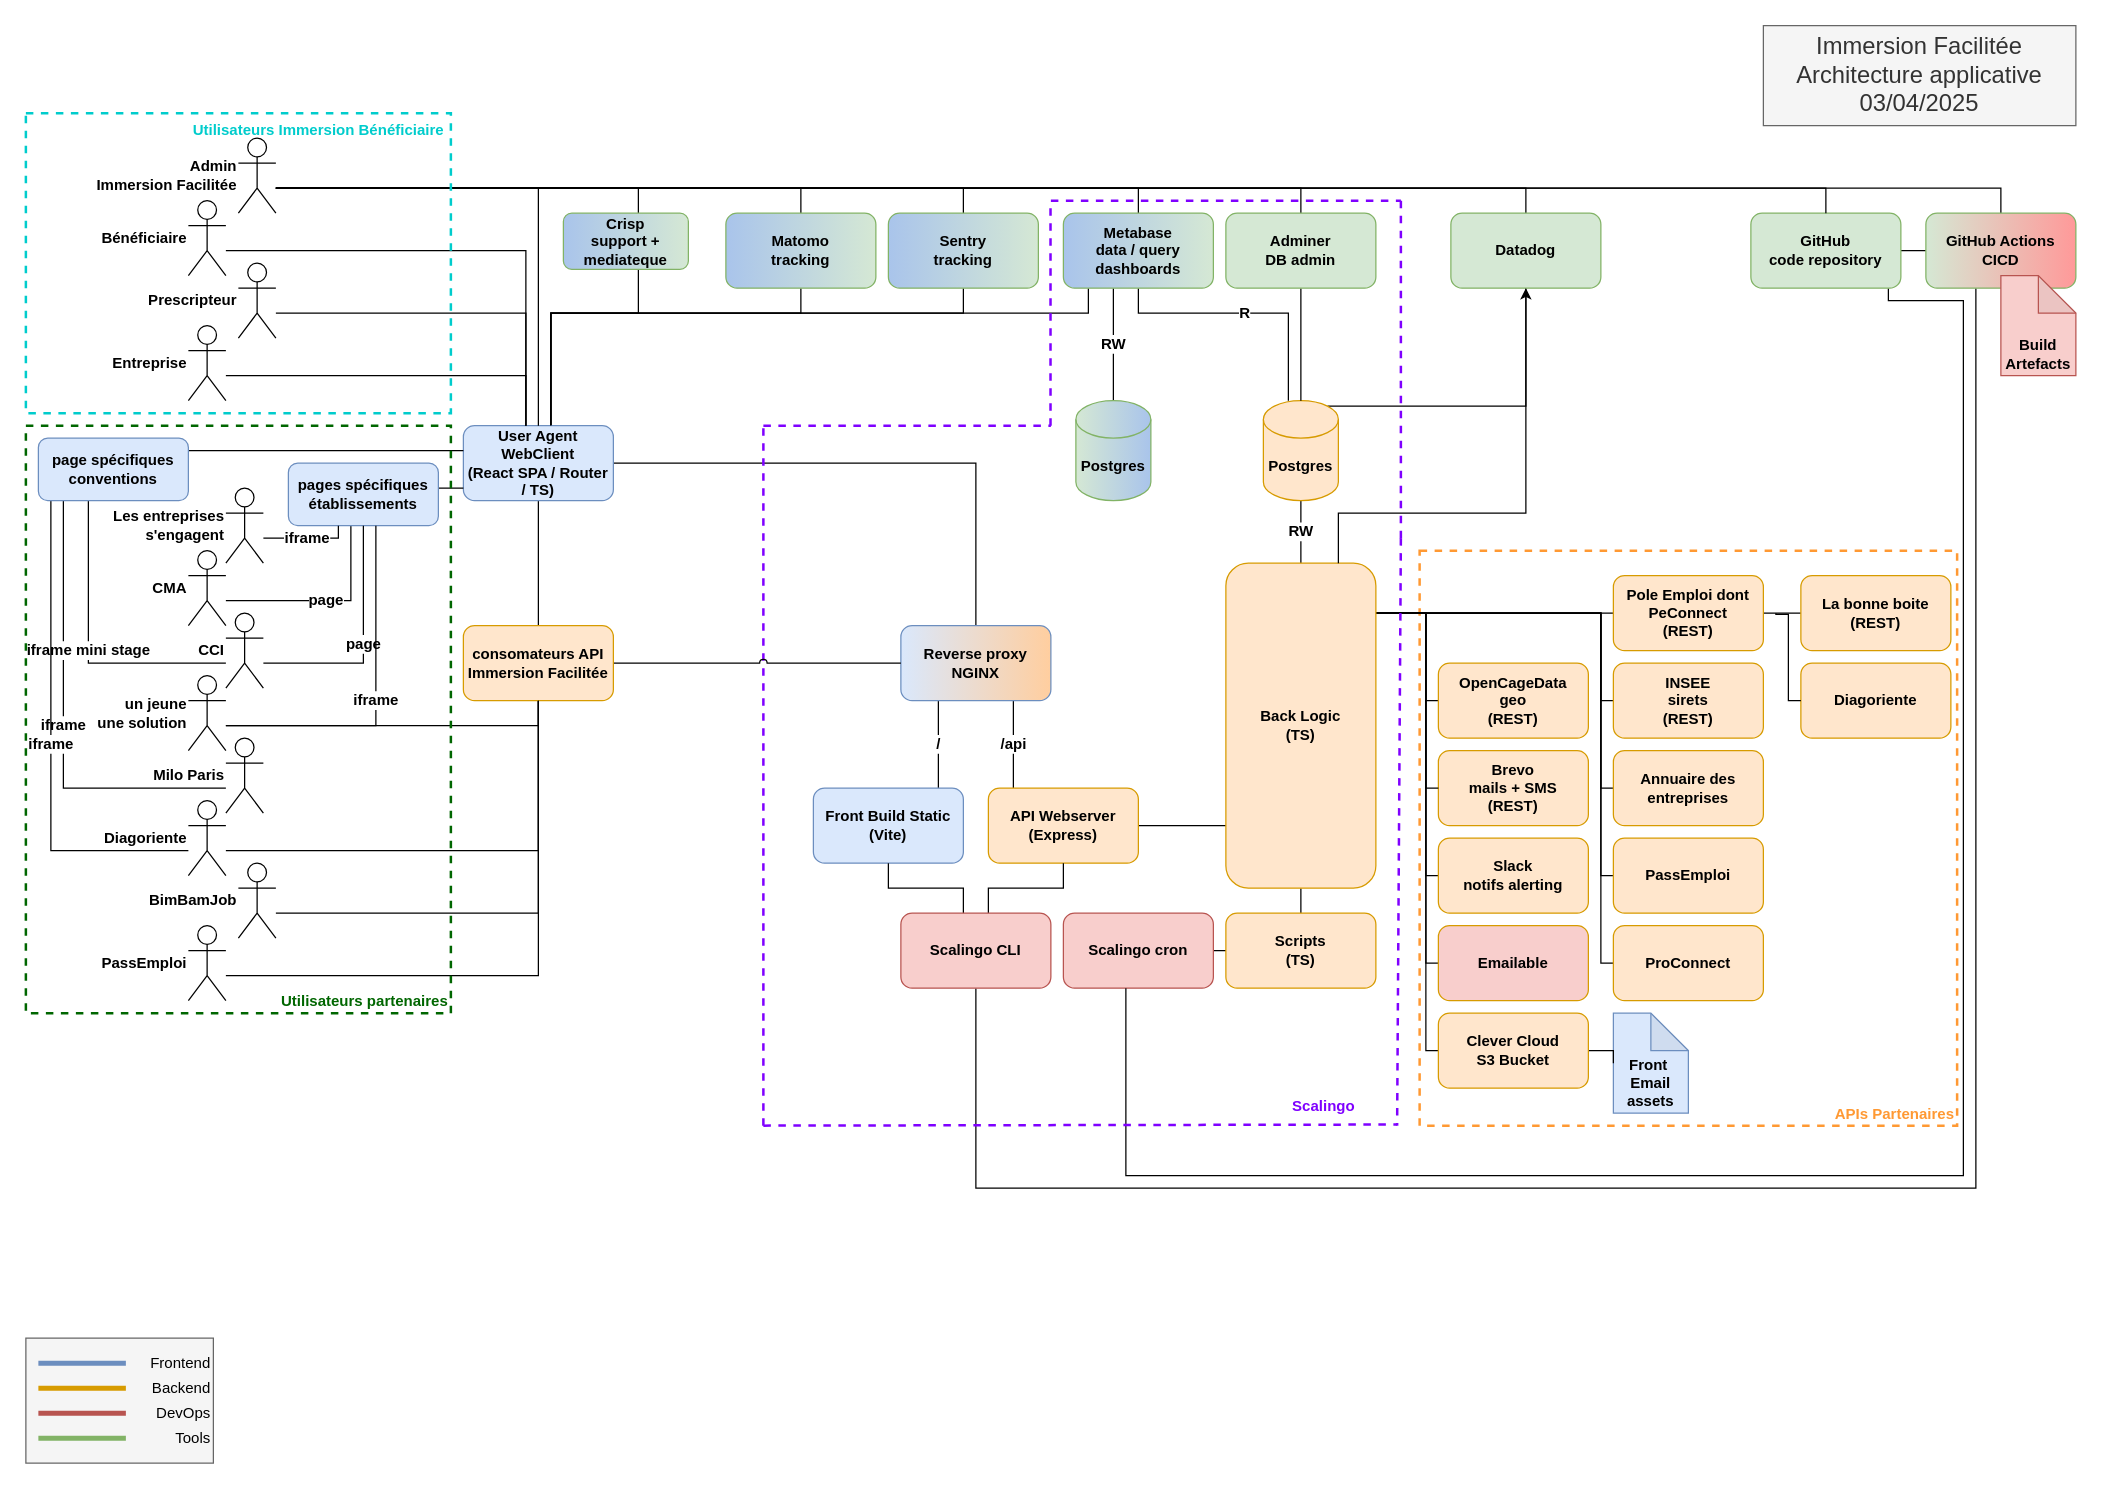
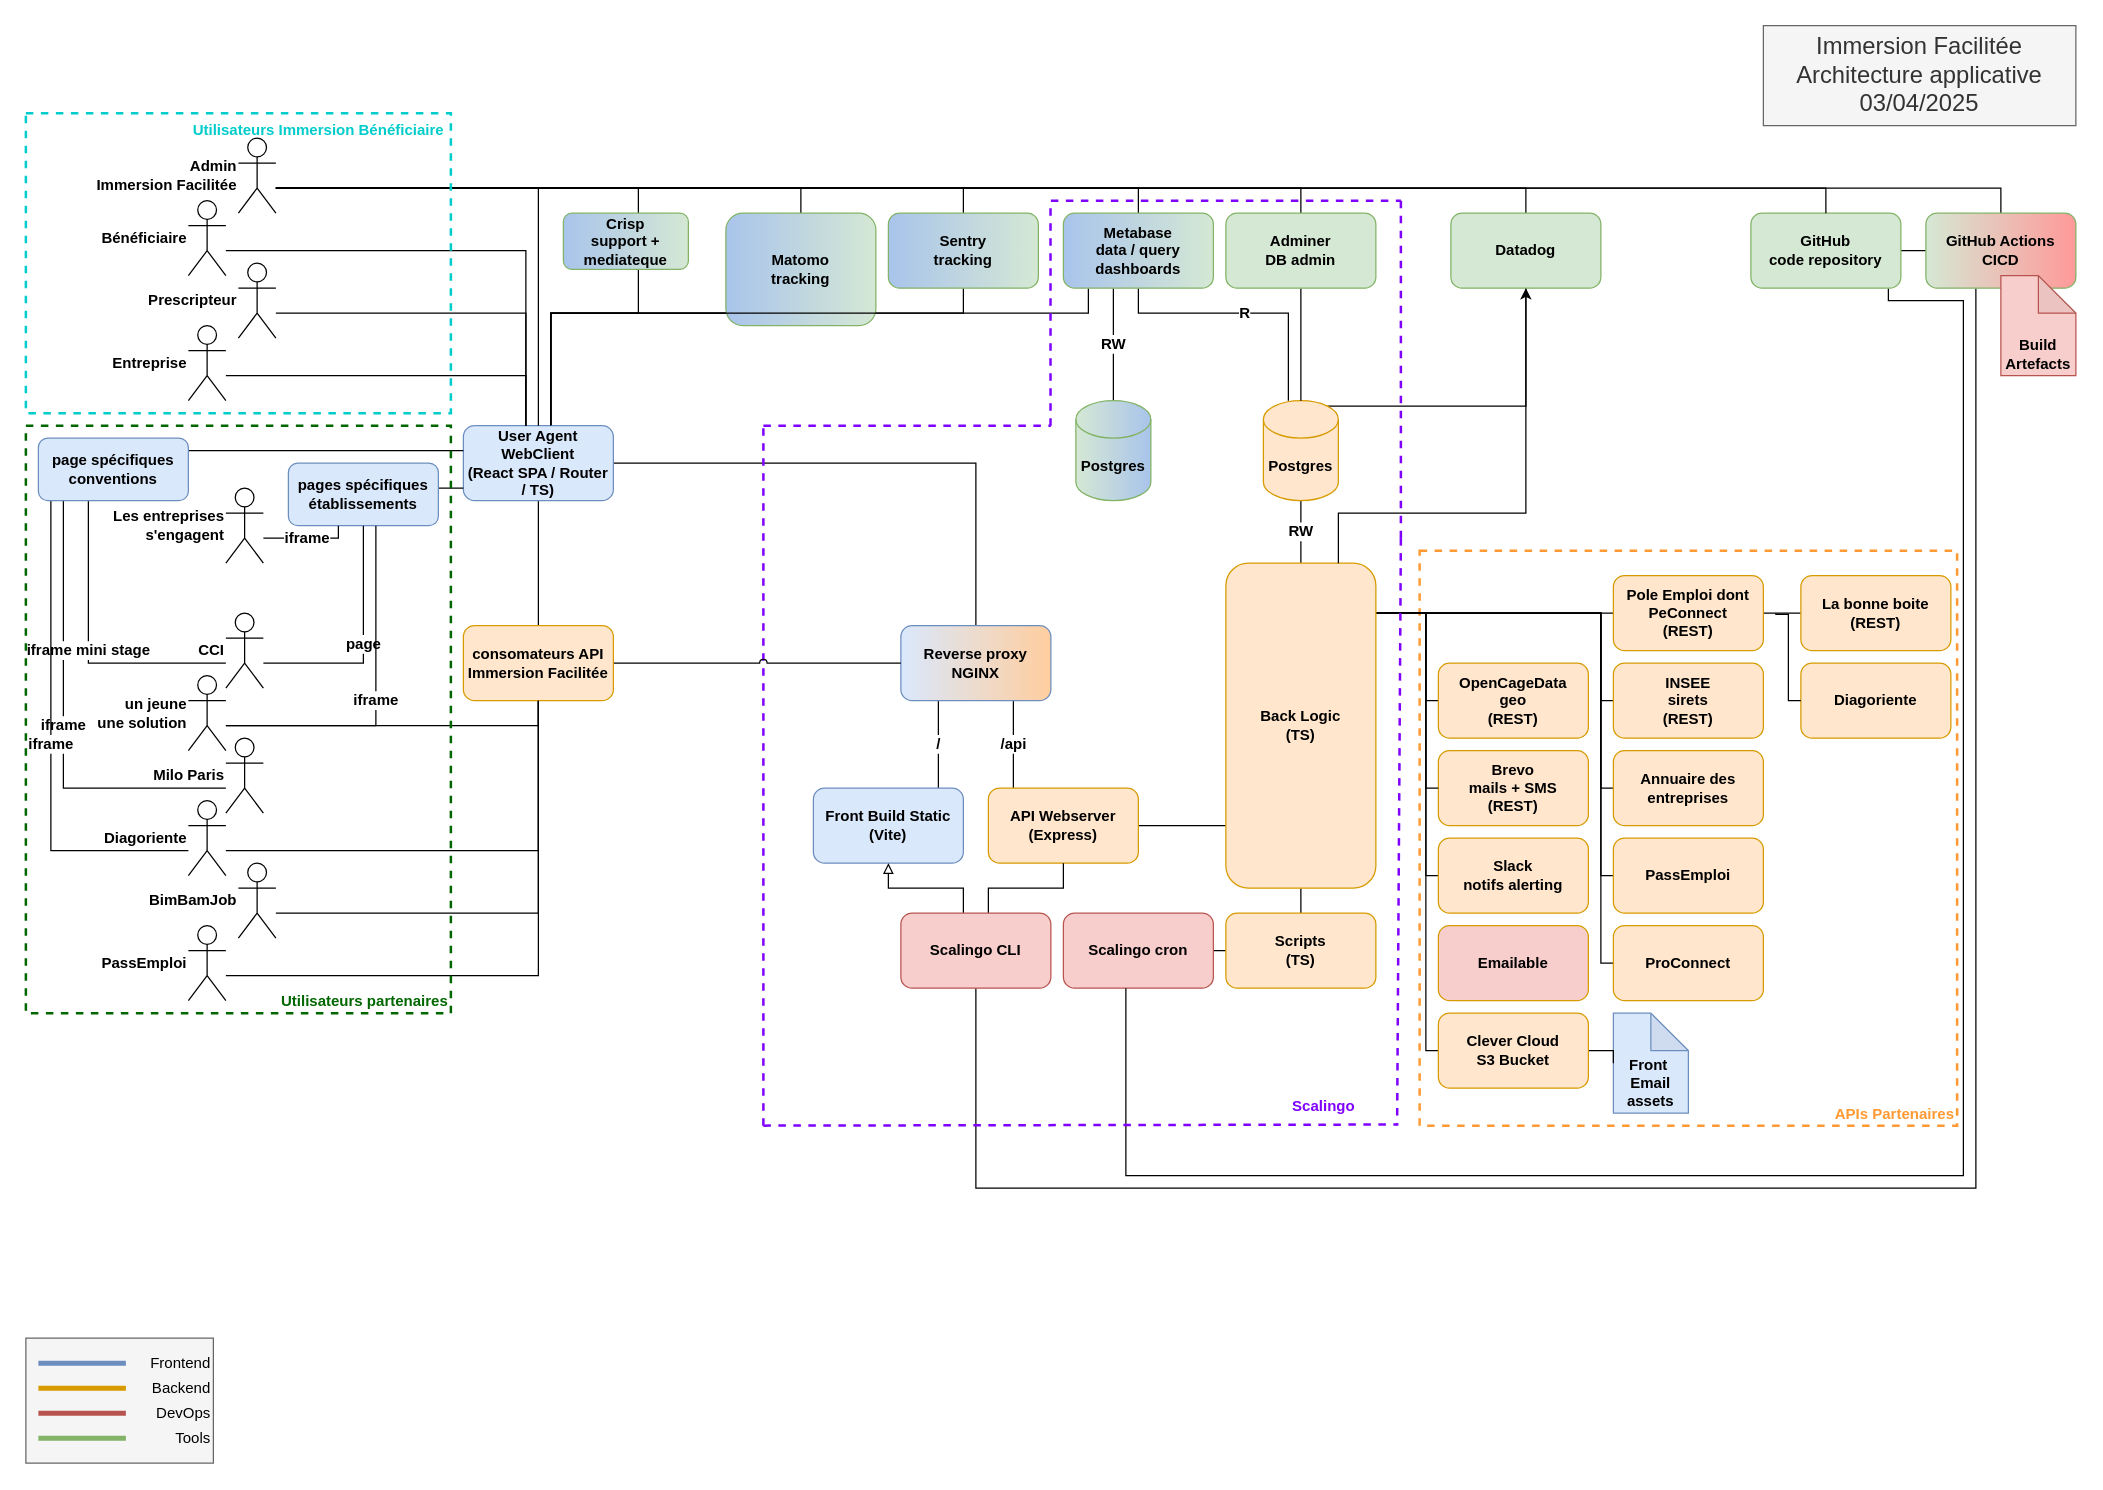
node "Matomotracking": size 150x75 -> 150x113
node "CMA": removed
edge "pages spécifiques établissements" -- "CMA": removed, label "page"
edge "Front Build Static(Vite)" -- "Scalingo CLI": arrowhead none -> block
edge "Back Logic(TS)" -- "Emailable": removed
